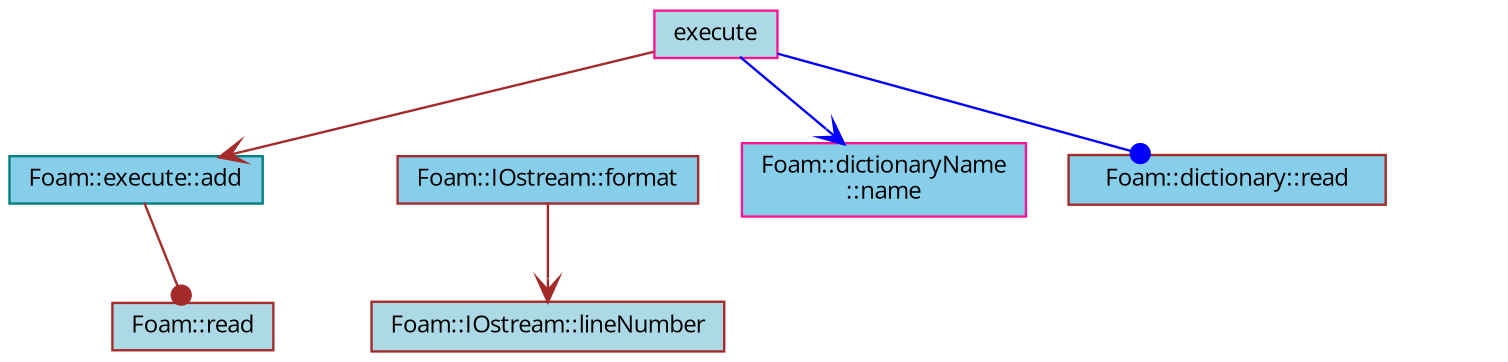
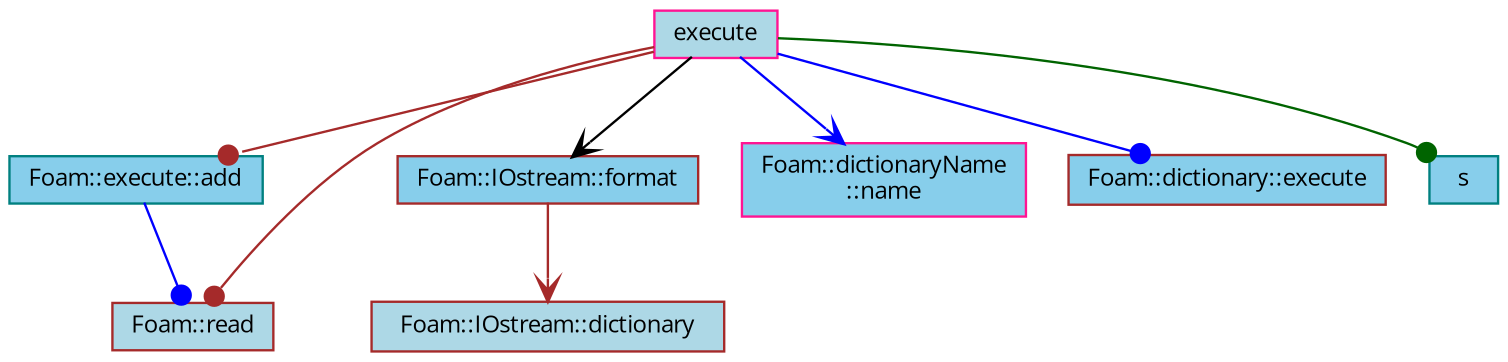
edge "execute" -> "Foam::IOstream::format": added
edge "execute" -> "Foam::execute::add": arrowhead vee -> dot
edge "execute" -> "Foam::read": added
node "Foam::dictionary::read": label "Foam::dictionary::read" -> "Foam::dictionary::execute"
node "s": added
edge "Foam::execute::add" -> "Foam::read": color brown -> blue
node "Foam::IOstream::lineNumber": label "Foam::IOstream::lineNumber" -> "Foam::IOstream::dictionary"
